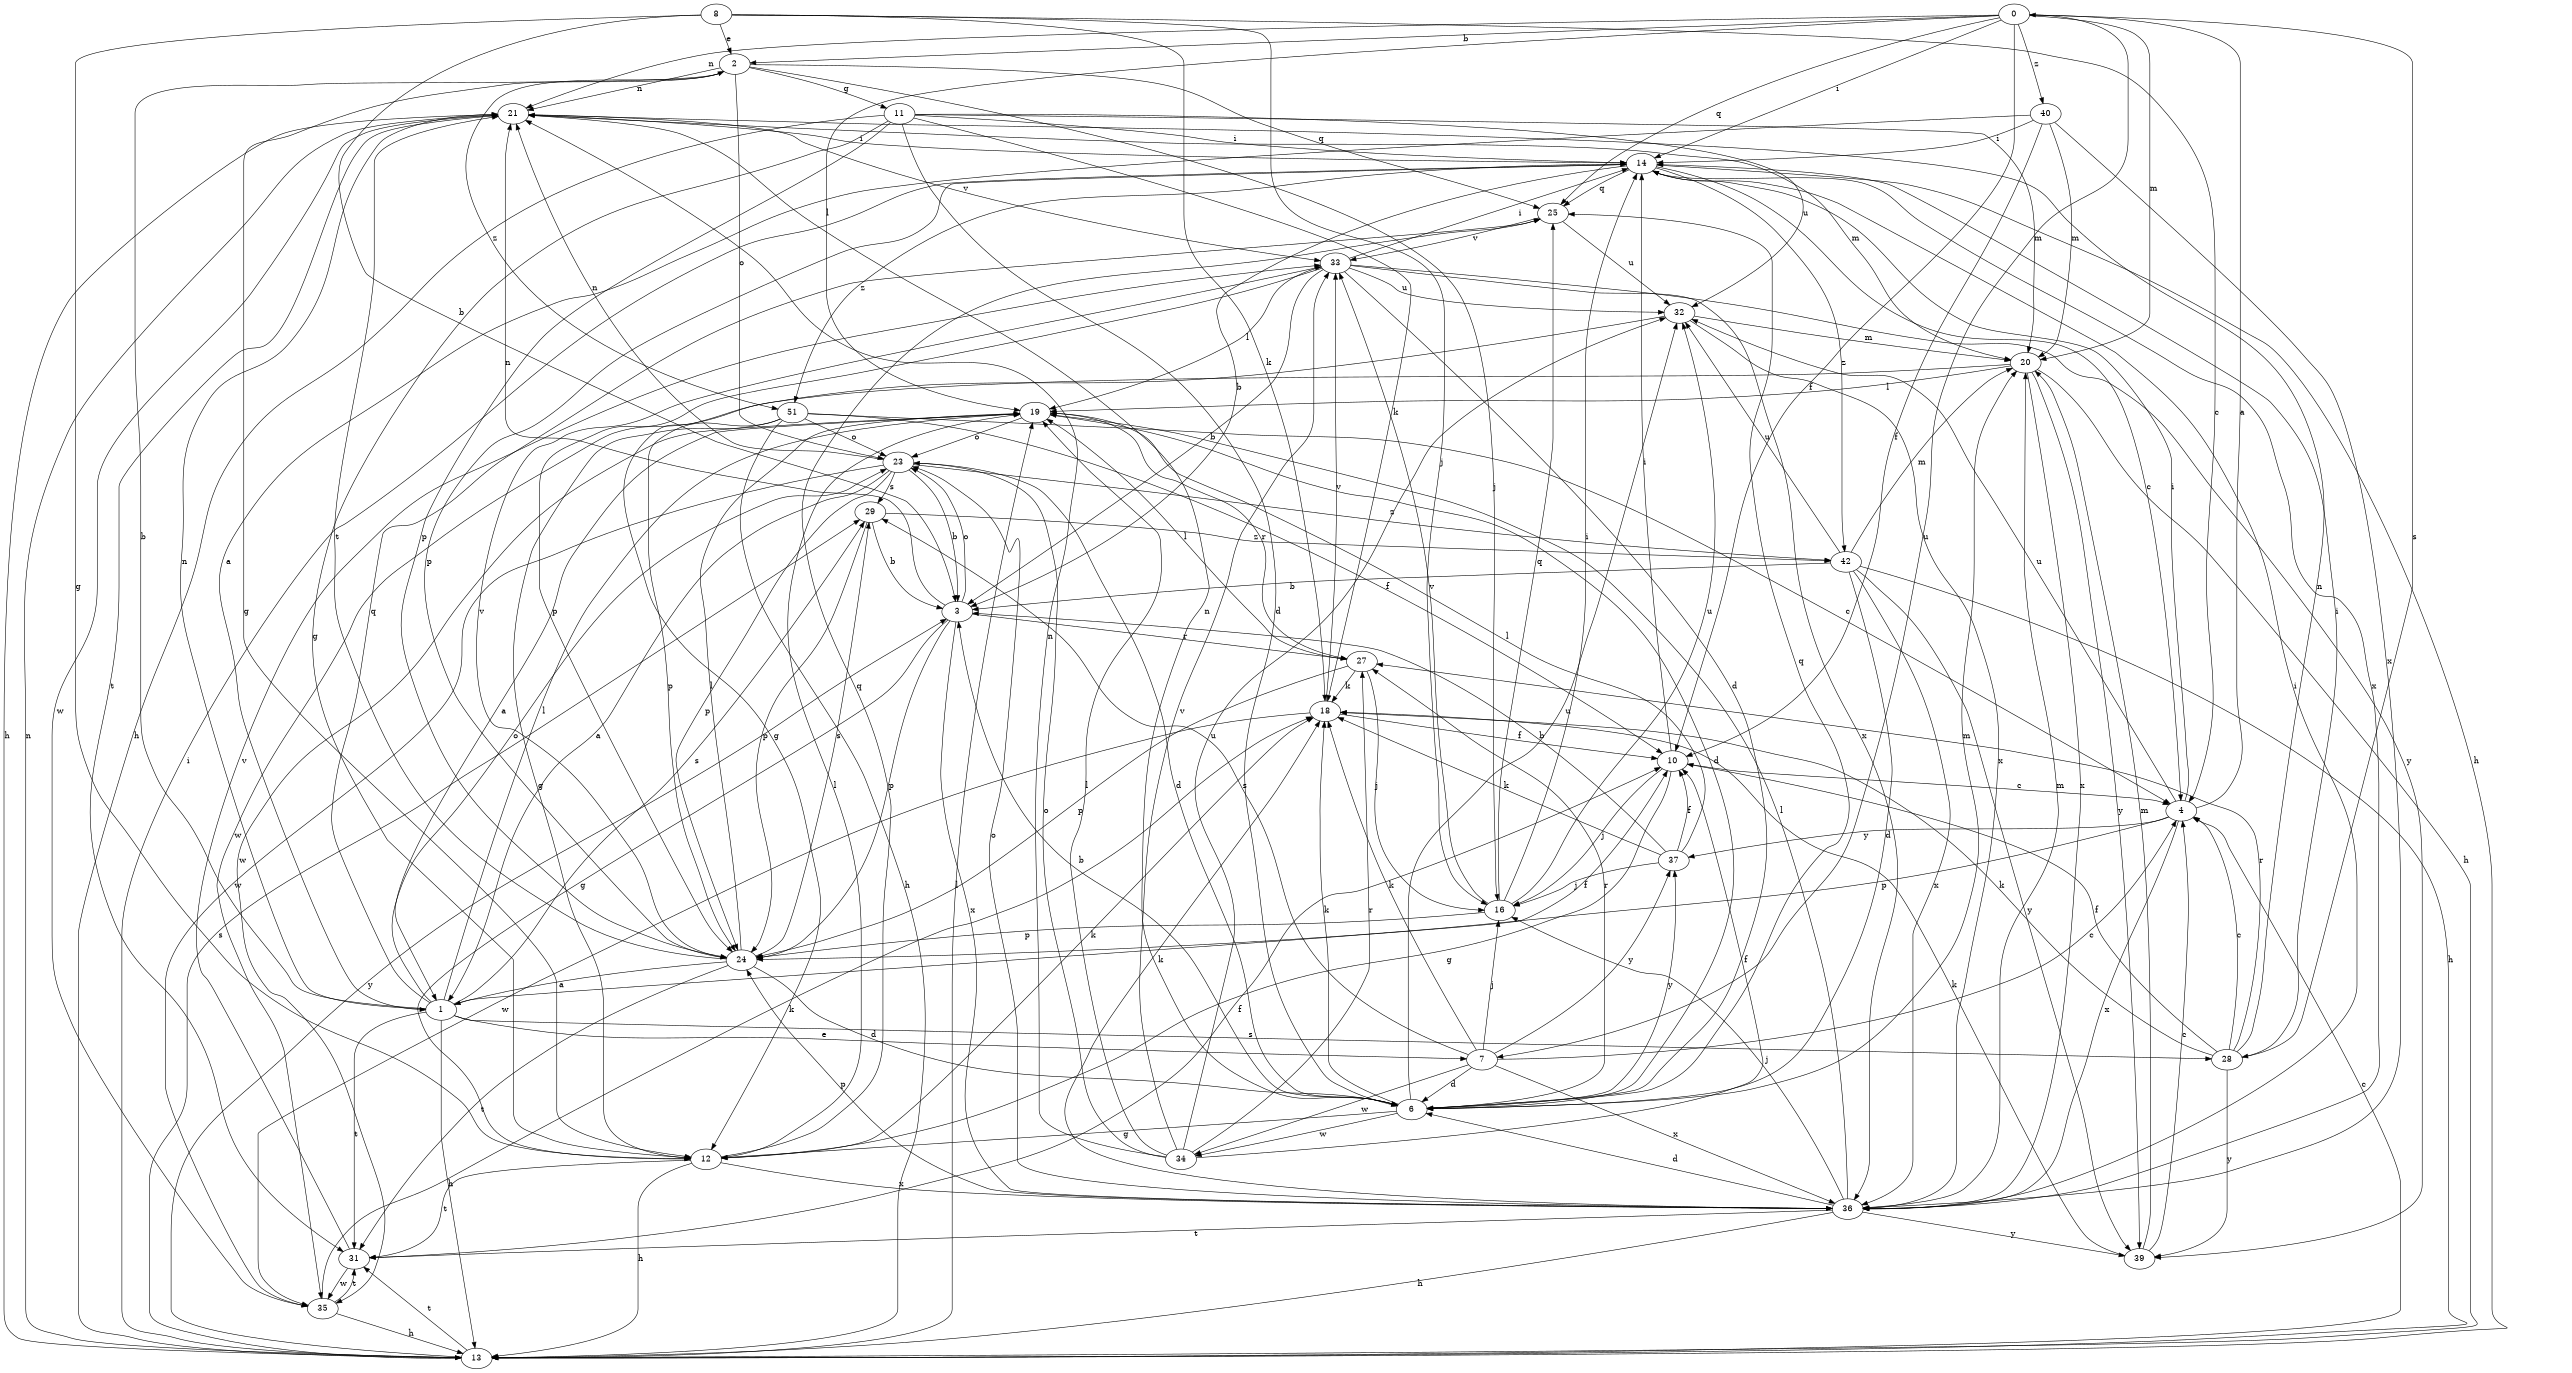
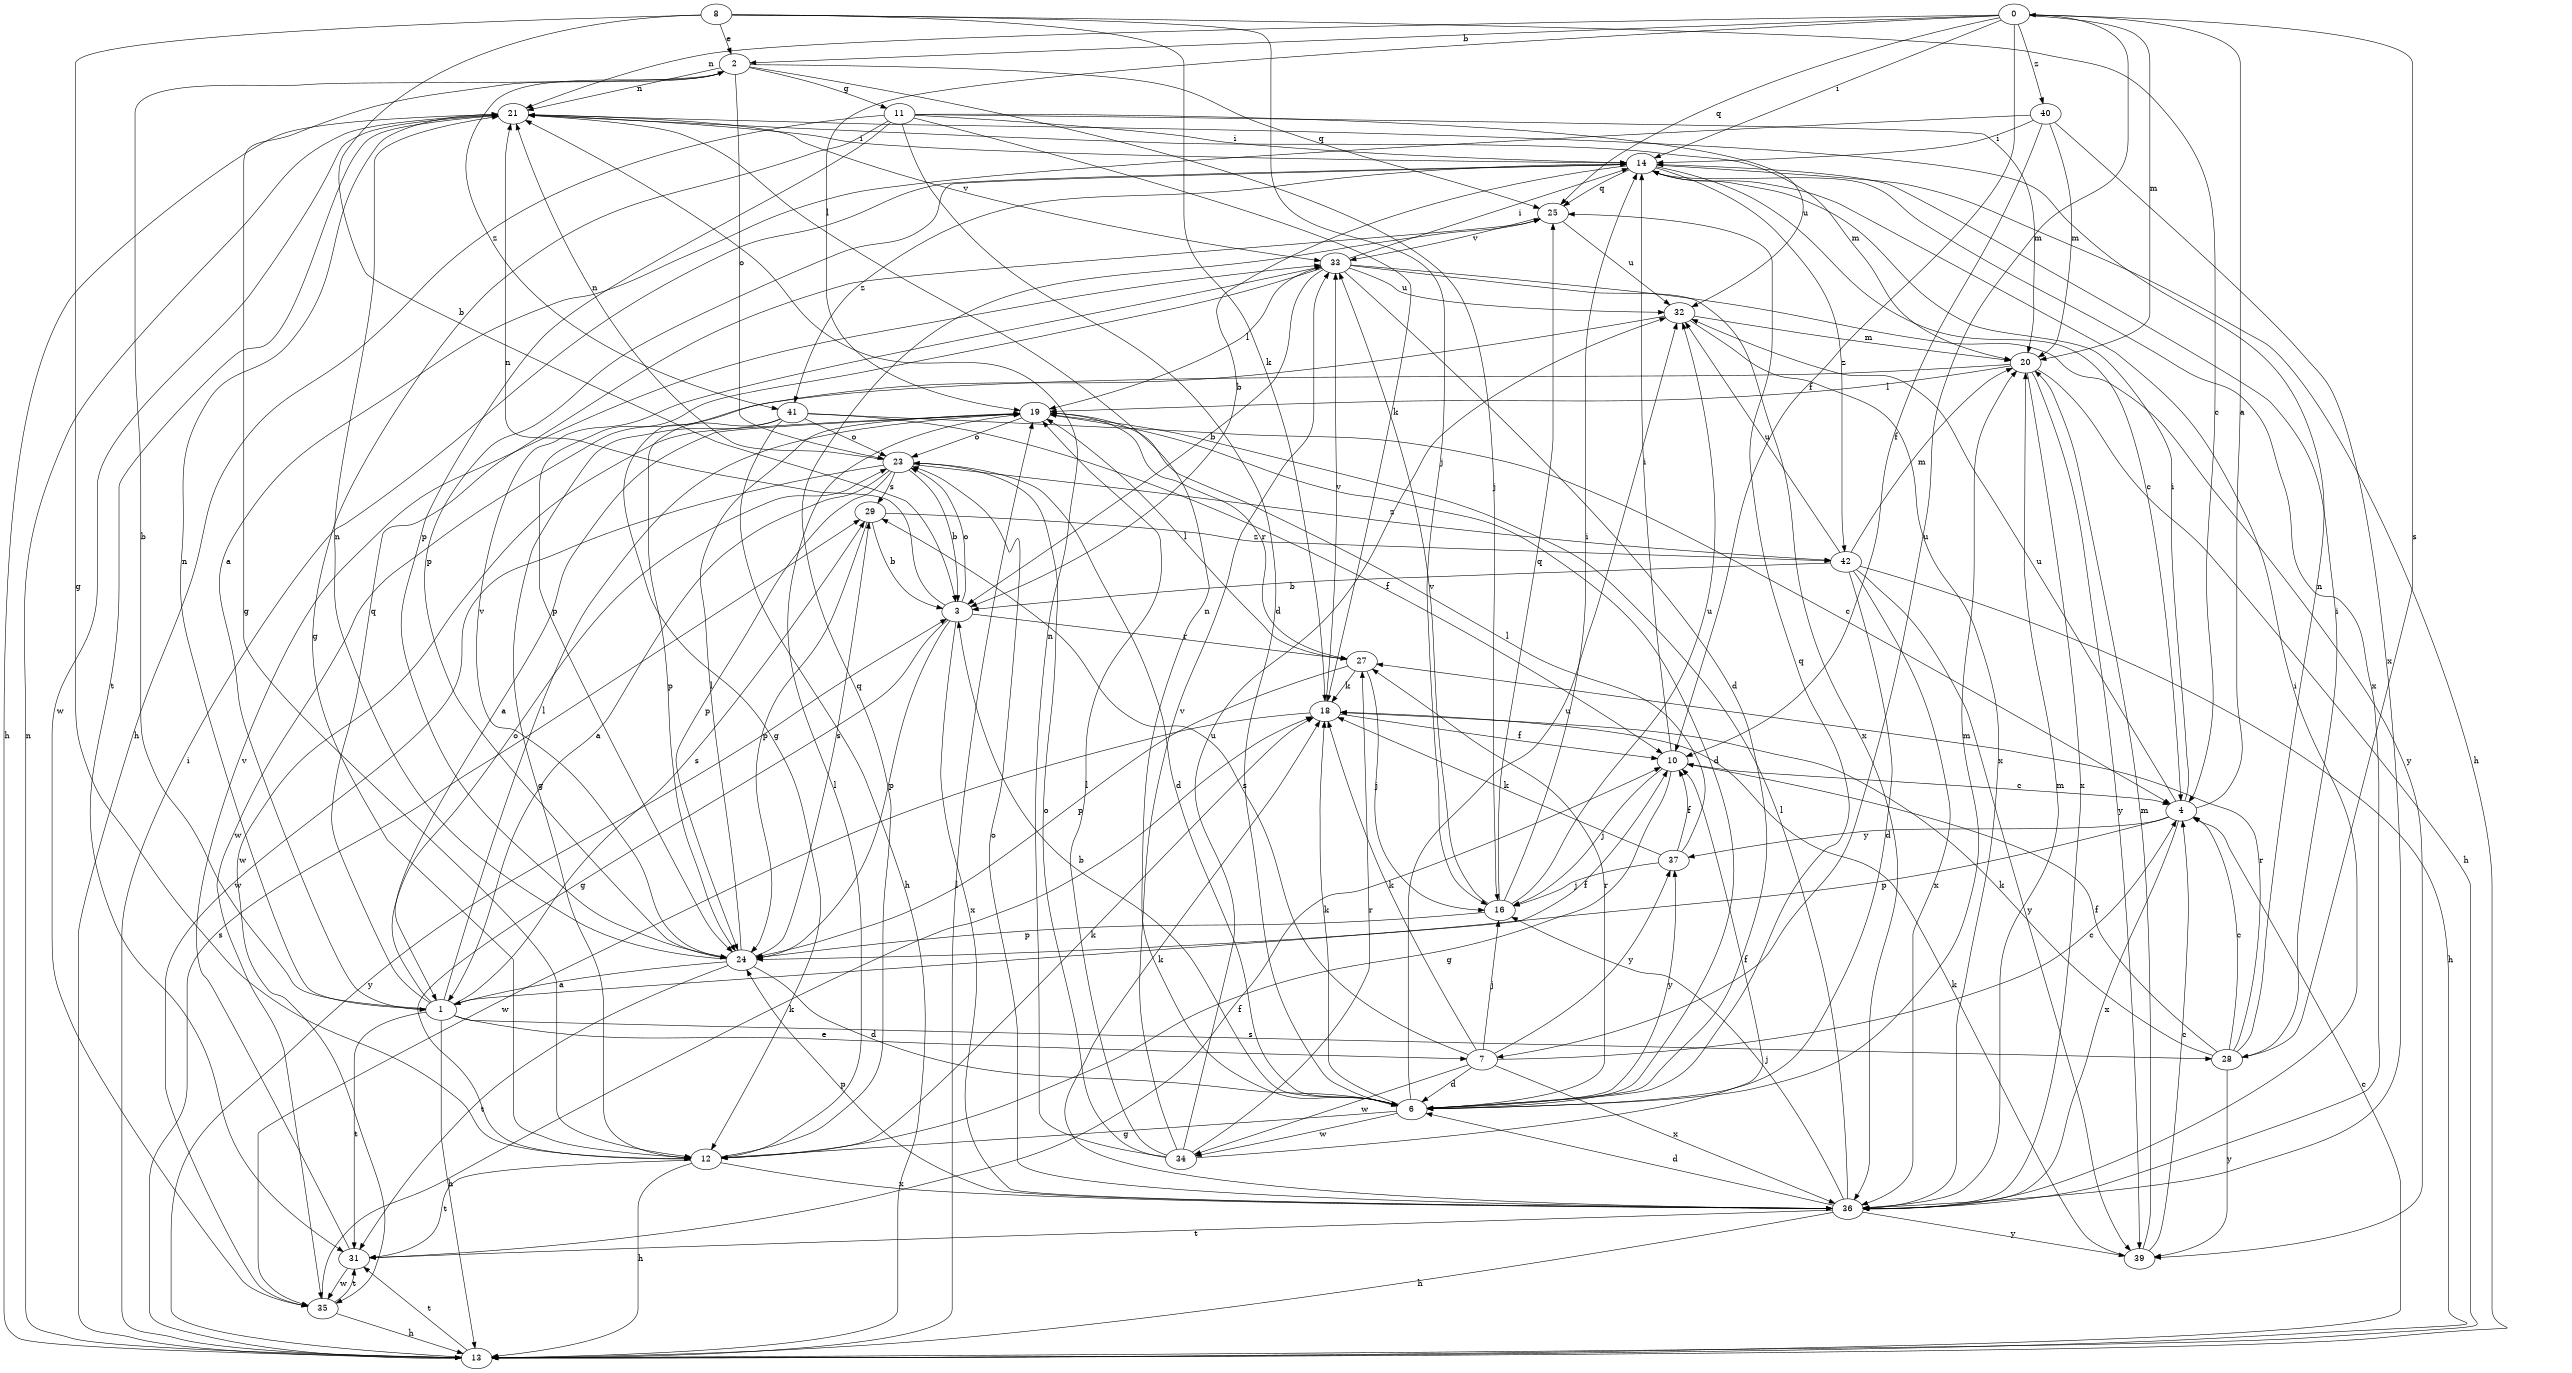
node "51": label "51" -> "41"
edge "24" -> "21": label "t" -> "n"
edge "37" -> "3": removed, label "b"
